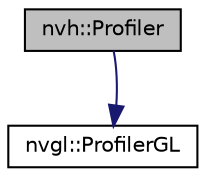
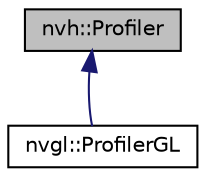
edge "nvh::Profiler" -> "nvgl::ProfilerGL": reversed
